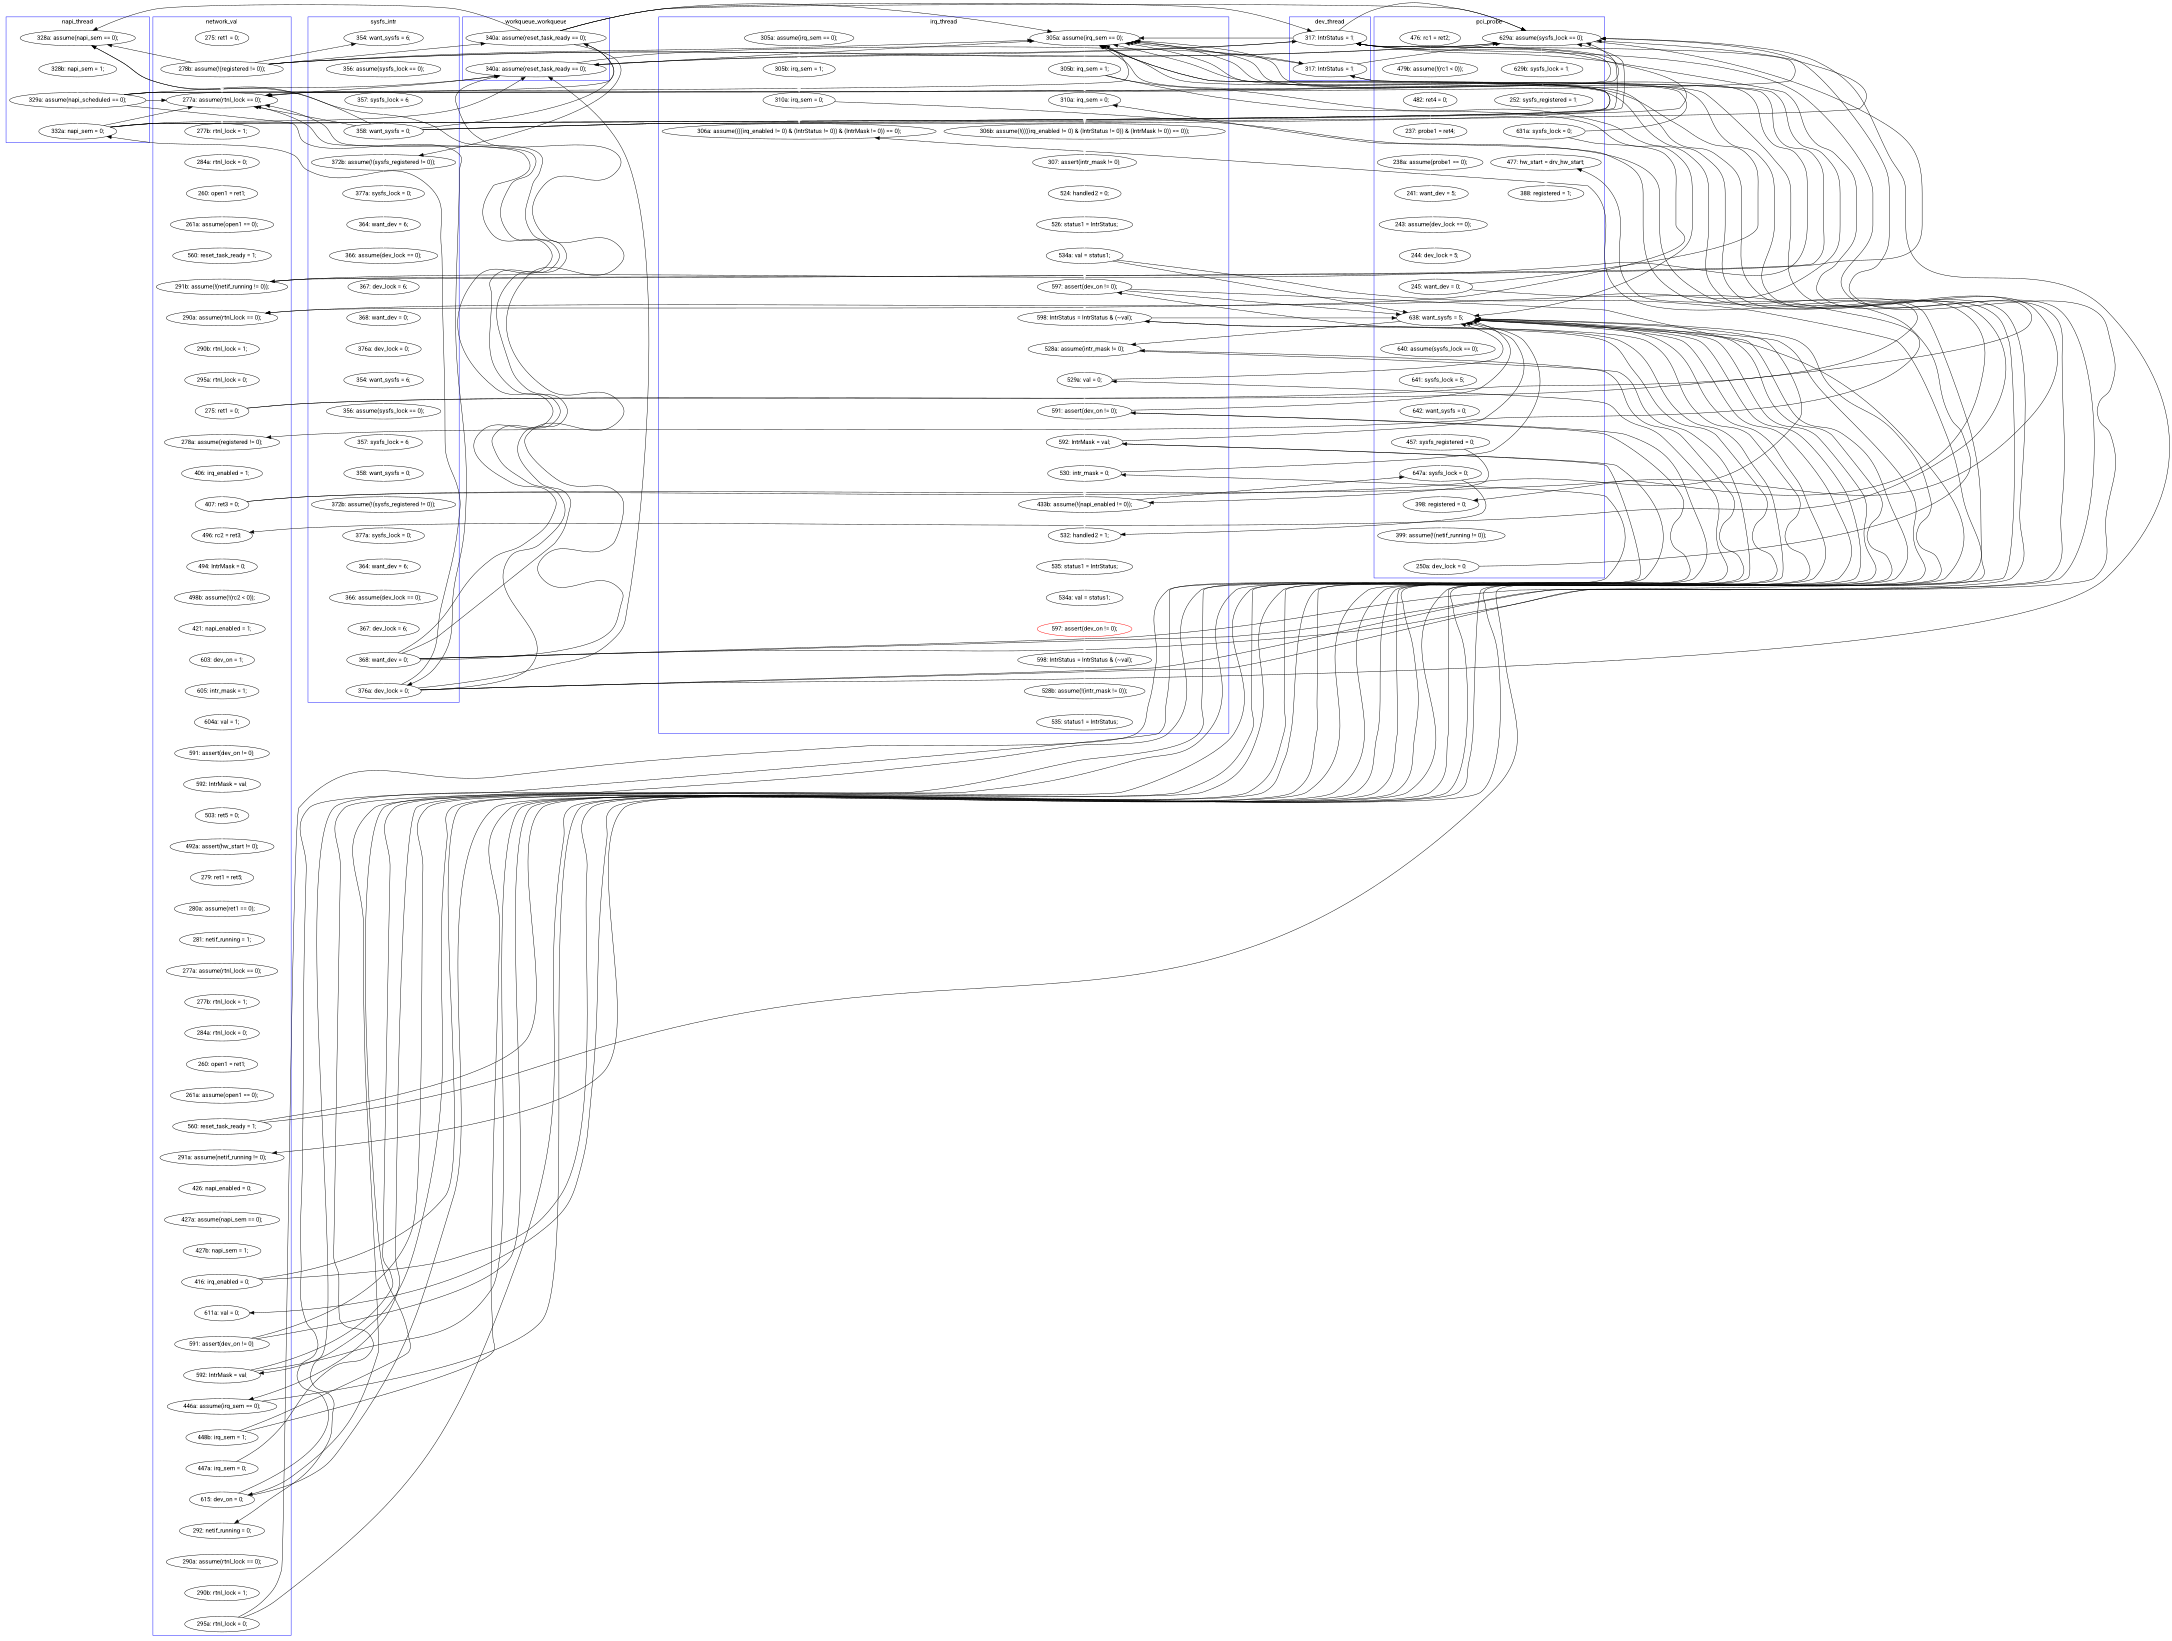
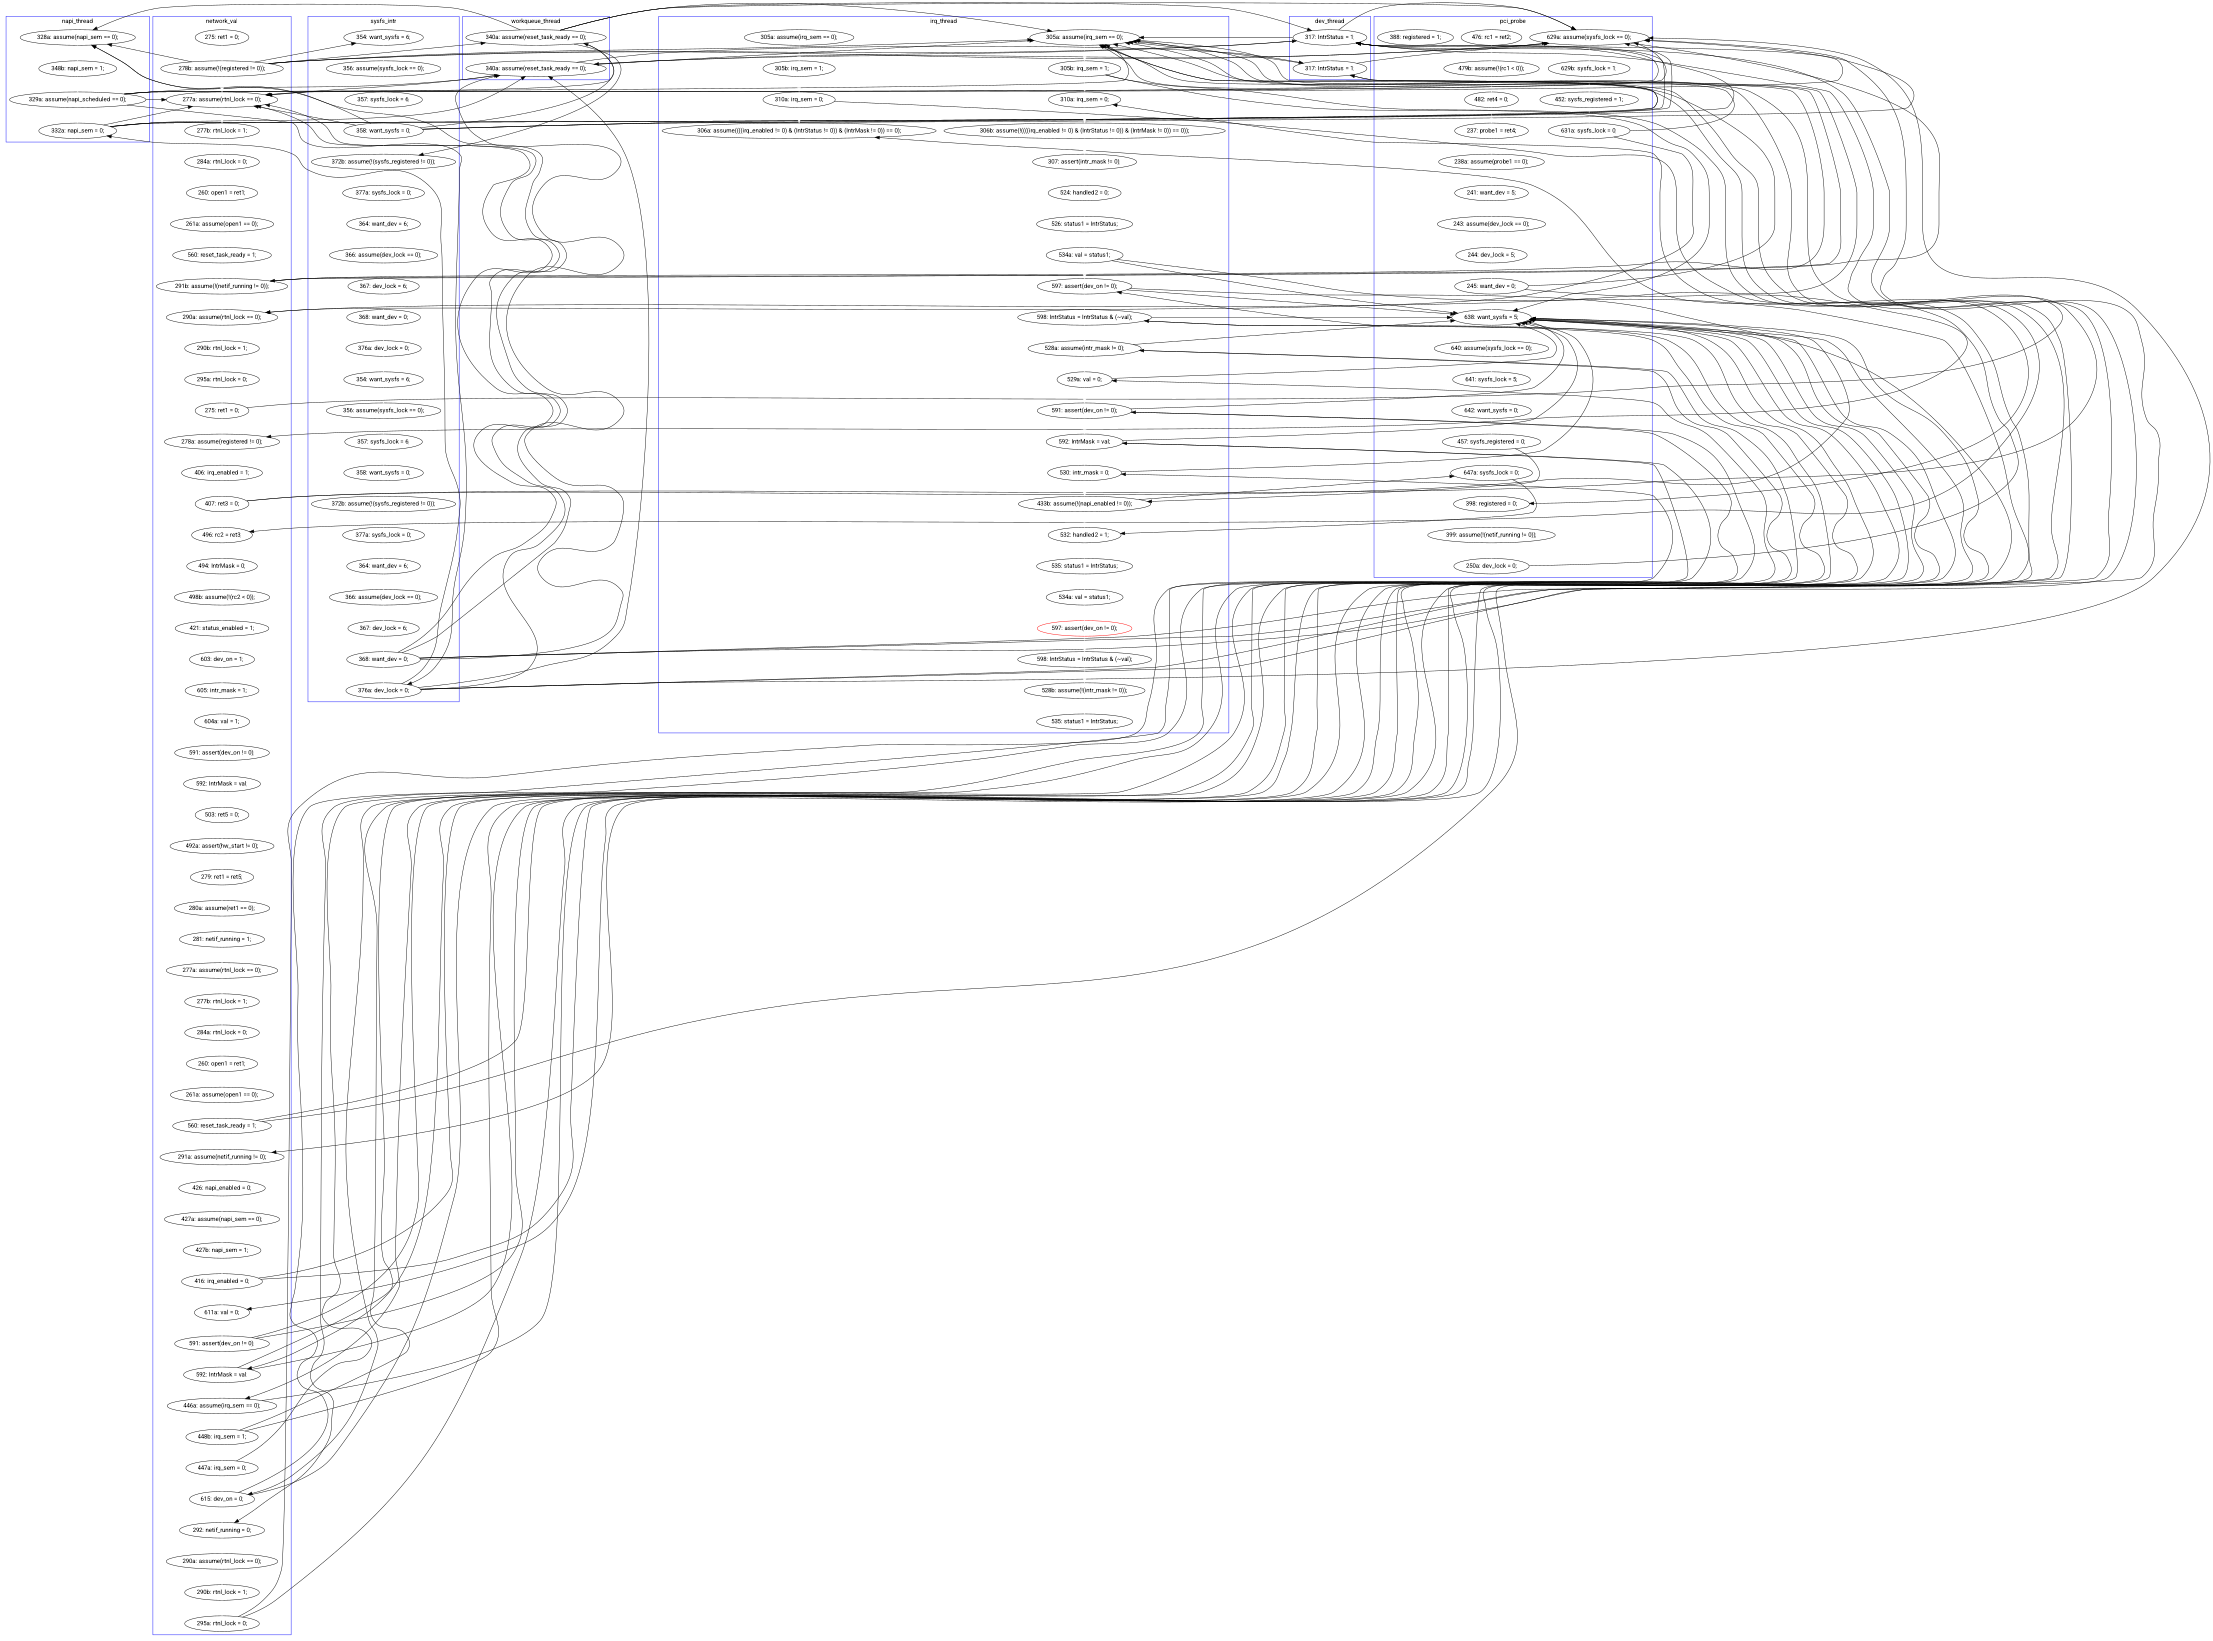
cluster "workqueue_workqueue": label "workqueue_workqueue" -> "workqueue_thread"
node "328b: napi_sem = 1;": label "328b: napi_sem = 1;" -> "348b: napi_sem = 1;"
node "252: sysfs_registered = 1;": label "252: sysfs_registered = 1;" -> "452: sysfs_registered = 1;"
node "477: hw_start = drv_hw_start;": removed
edge "638: want_sysfs = 5;" -> "528a: assume(intr_mask != 0);": reversed
node "421: napi_enabled = 1;": label "421: napi_enabled = 1;" -> "421: status_enabled = 1;"
